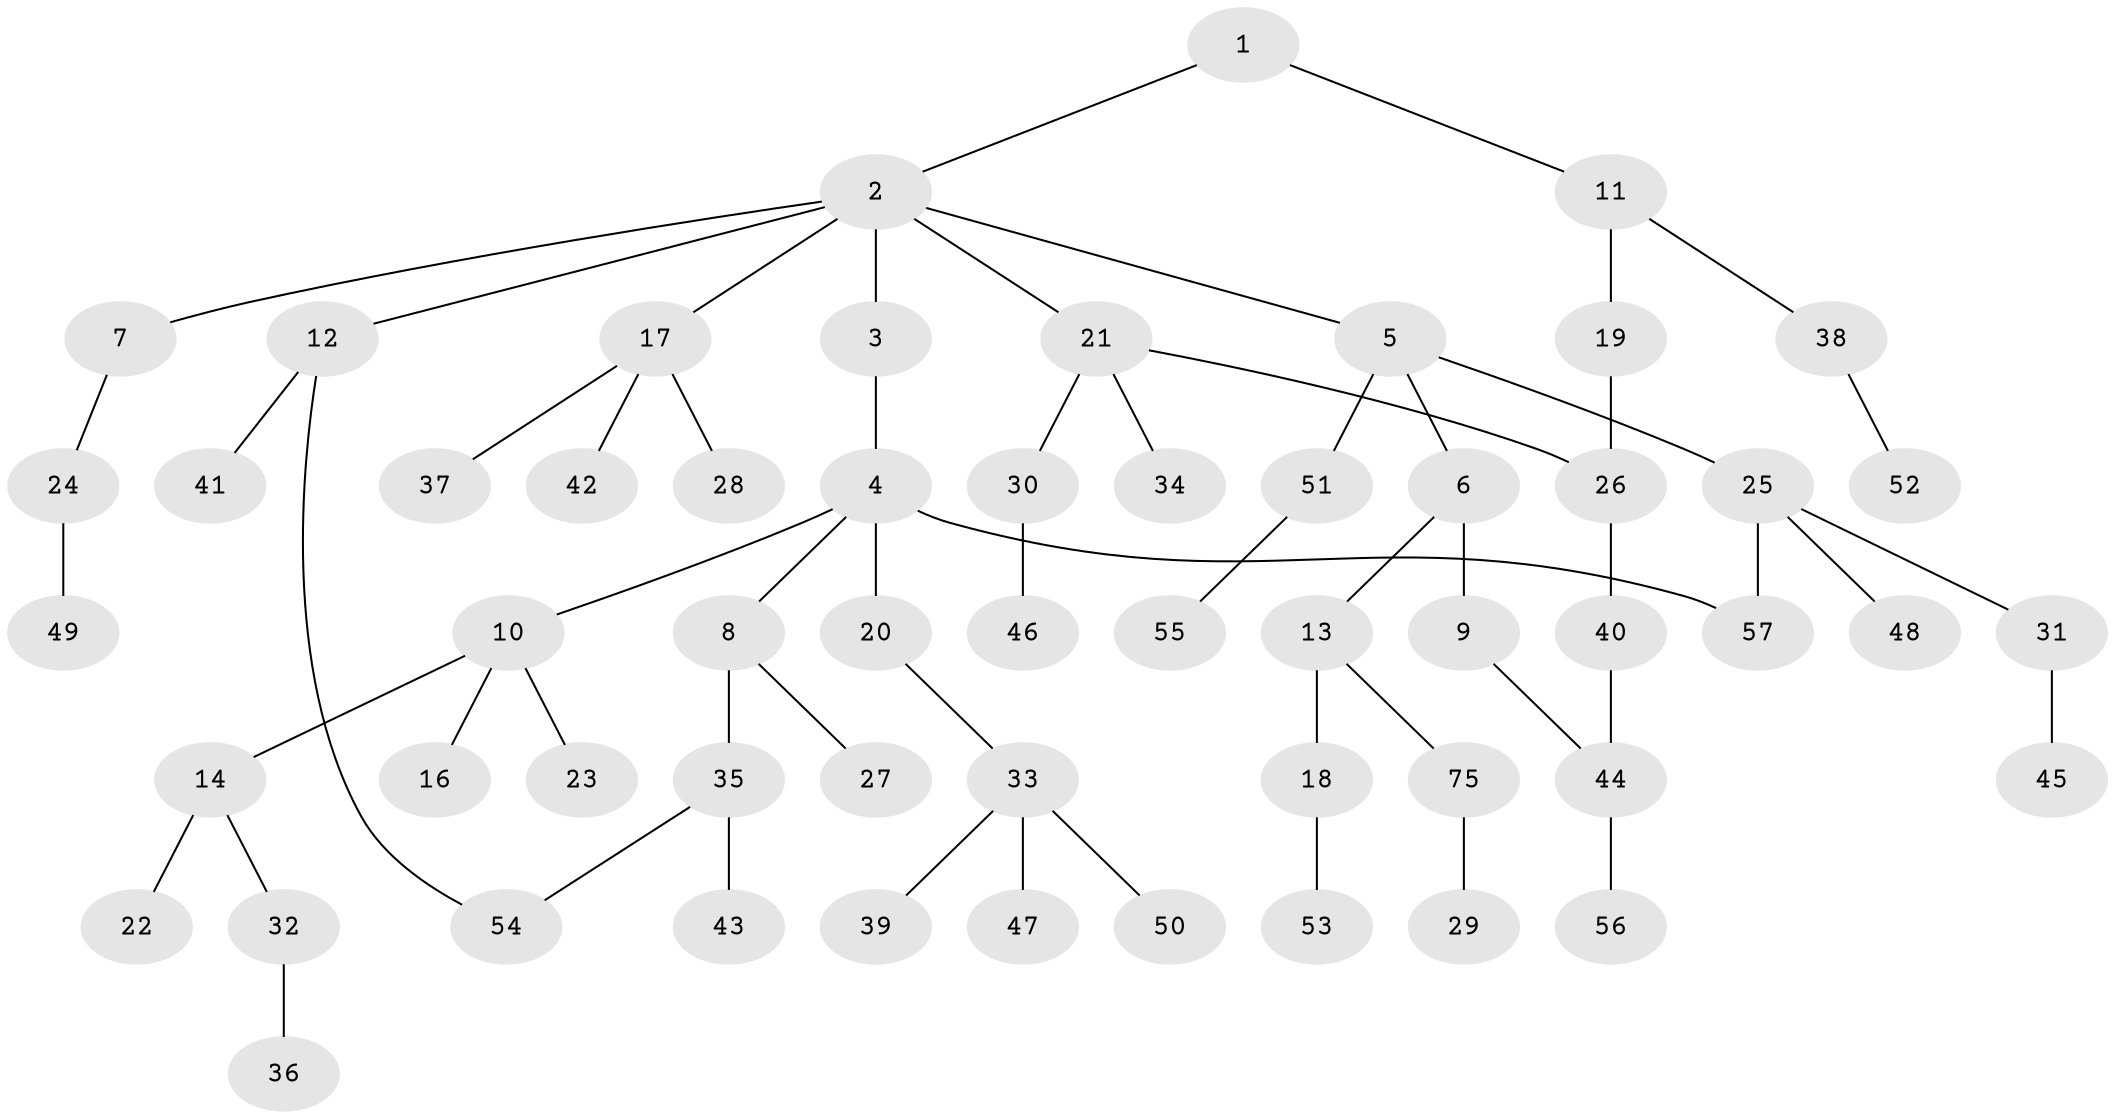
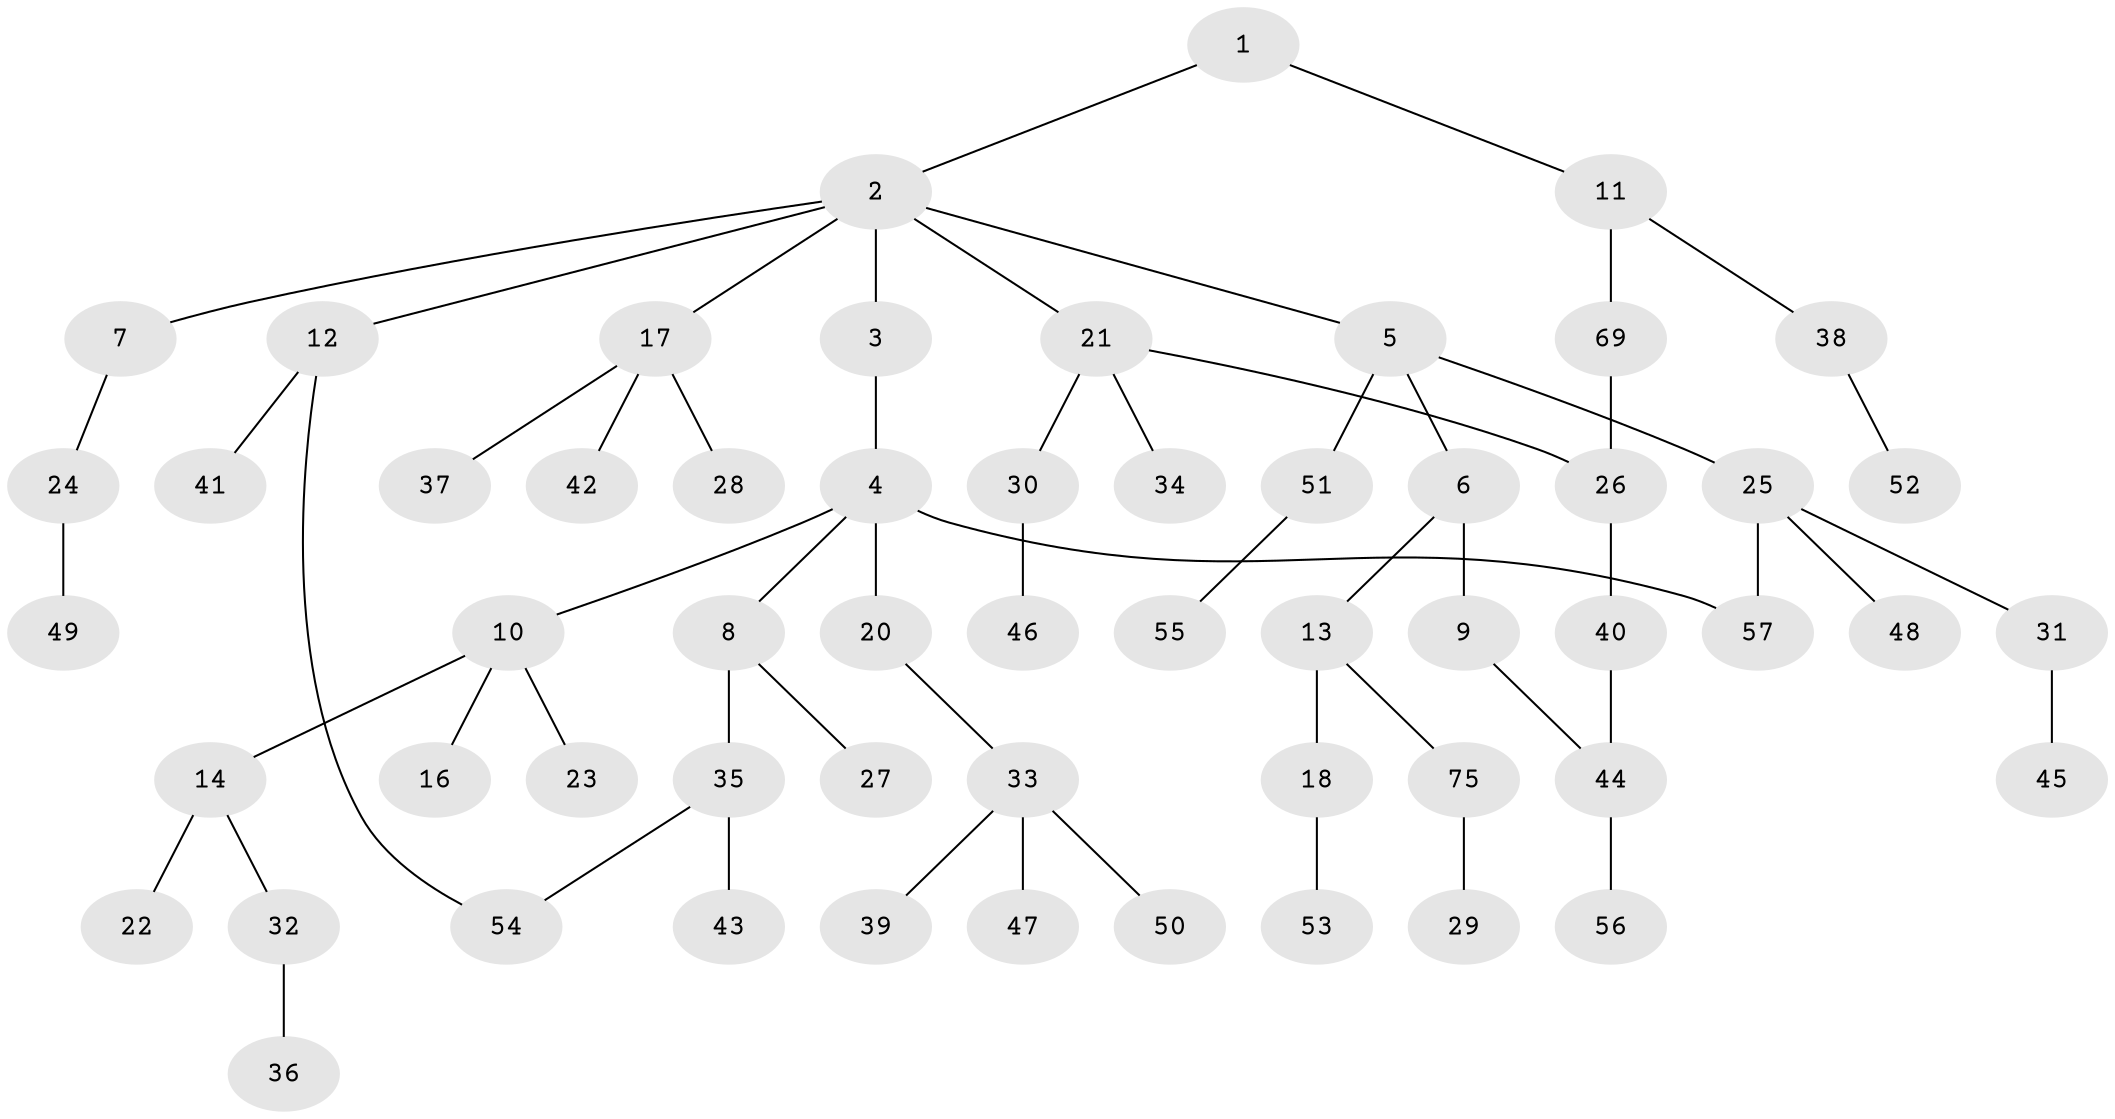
node "19": label "19" -> "69"
